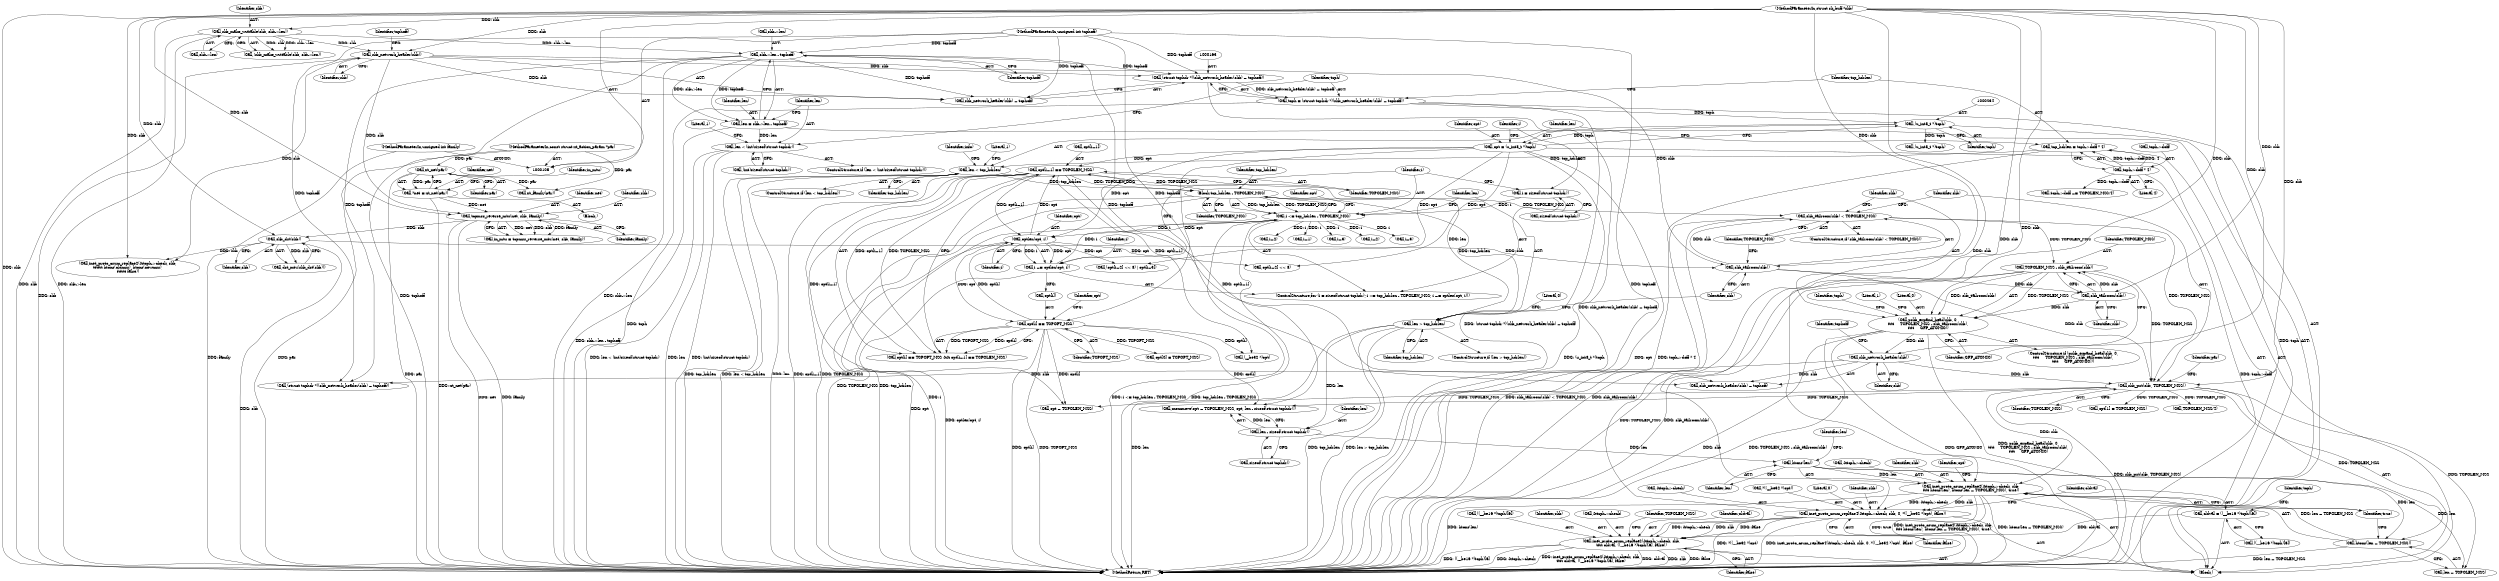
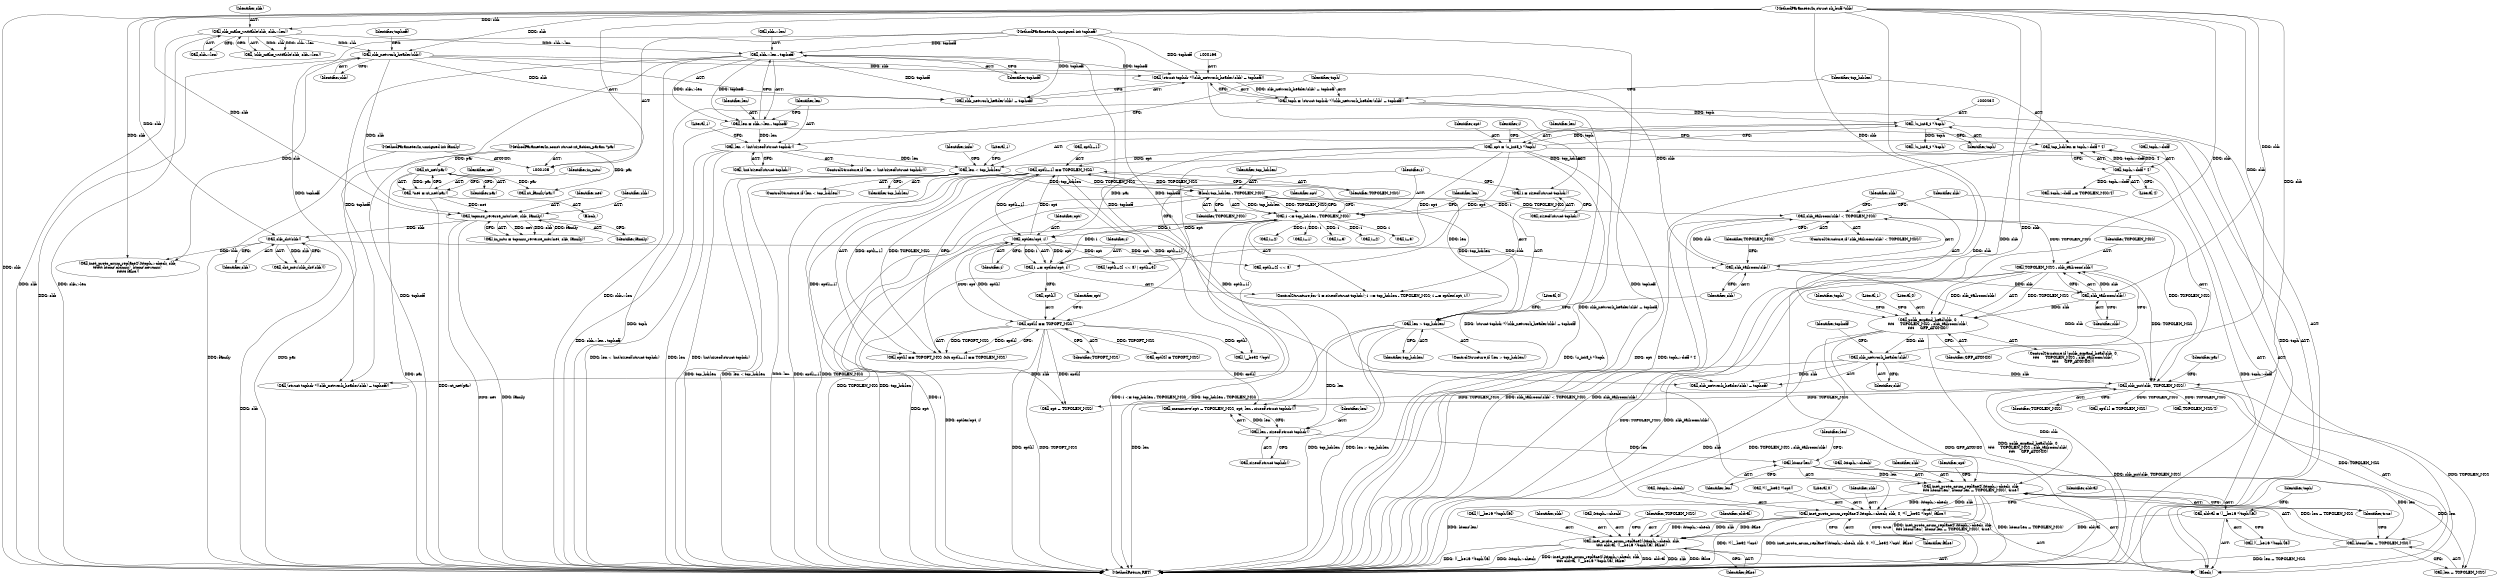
edge "(Call,len < (int)sizeof(struct tcphdr))" -> "(Call,len < tcp_hdrlen)": added, label "DDG: len"
edge "(Call,opt[i+1] == TCPOLEN_MSS)" -> "(Block,tcp_hdrlen - TCPOLEN_MSS)": label "DDG: TCPOLEN_DDG" -> "DDG: TCPOLEN_MSS"
edge "(Call,opt = (u_int8_t *)tcph)" -> "(Call,optlen(opt, i))": label "DDG: opt" -> "DDG: par"
